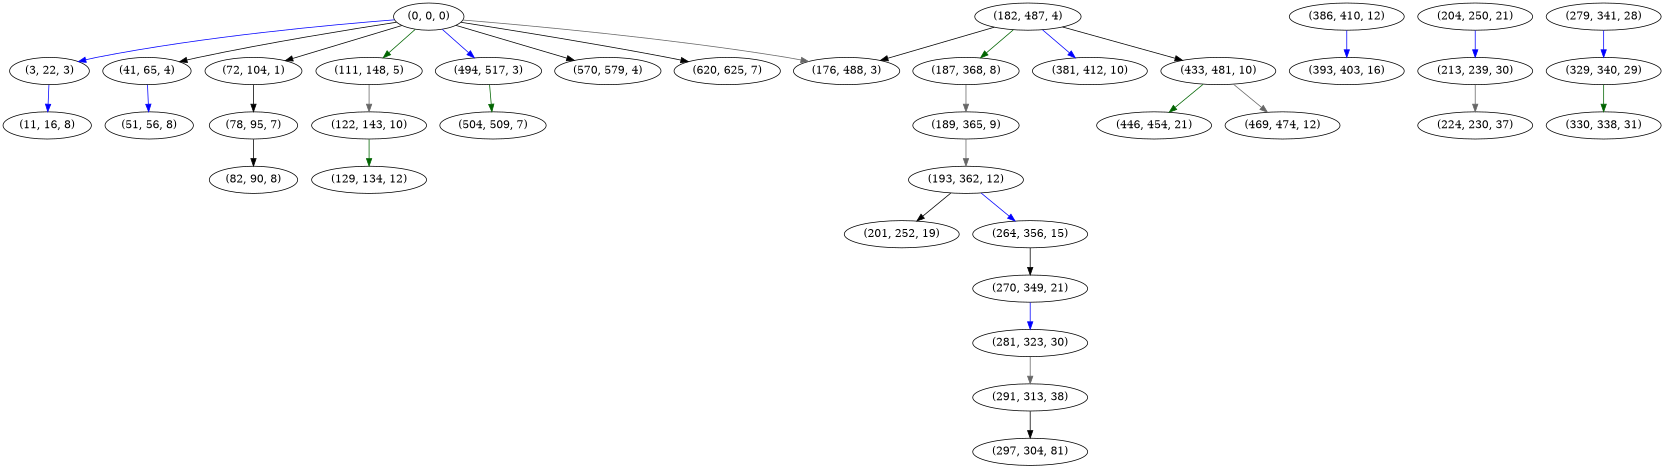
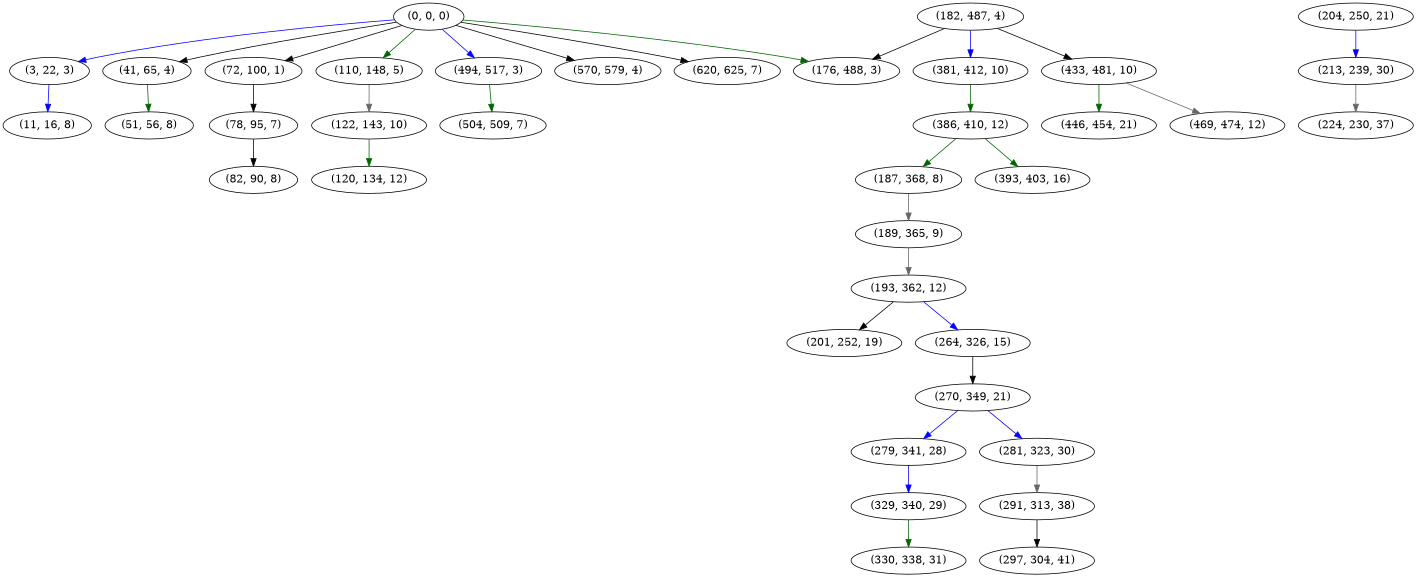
edge "(0, 0, 0)" -> "(176, 488, 3)": color gray40 -> darkgreen
edge "(386, 410, 12)" -> "(393, 403, 16)": color blue -> darkgreen
edge "(182, 487, 4)" -> "(187, 368, 8)": now "(386, 410, 12)" -> "(187, 368, 8)"
node "(72, 104, 1)": label "(72, 104, 1)" -> "(72, 100, 1)"
node "(111, 148, 5)": label "(111, 148, 5)" -> "(110, 148, 5)"
edge "(41, 65, 4)" -> "(51, 56, 8)": color blue -> darkgreen
edge "(381, 412, 10)" -> "(386, 410, 12)": added
node "(129, 134, 12)": label "(129, 134, 12)" -> "(120, 134, 12)"
node "(264, 356, 15)": label "(264, 356, 15)" -> "(264, 326, 15)"
edge "(270, 349, 21)" -> "(279, 341, 28)": added
node "(297, 304, 81)": label "(297, 304, 81)" -> "(297, 304, 41)"
